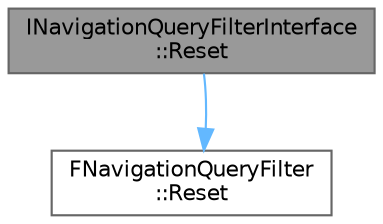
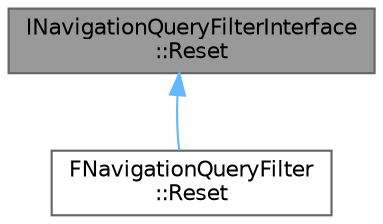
edge "INavigationQueryFilterInterface ::Reset" -> "FNavigationQueryFilter ::Reset": reversed
